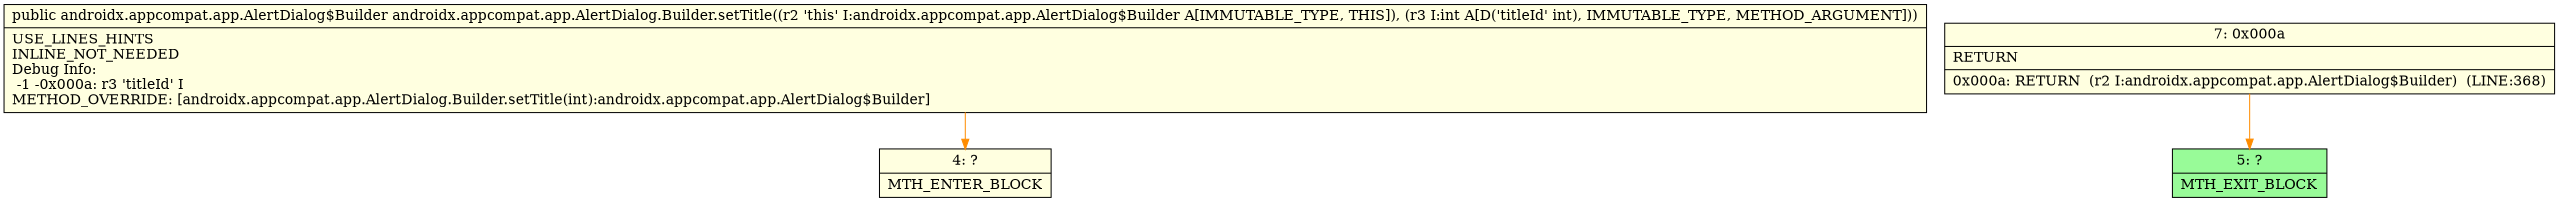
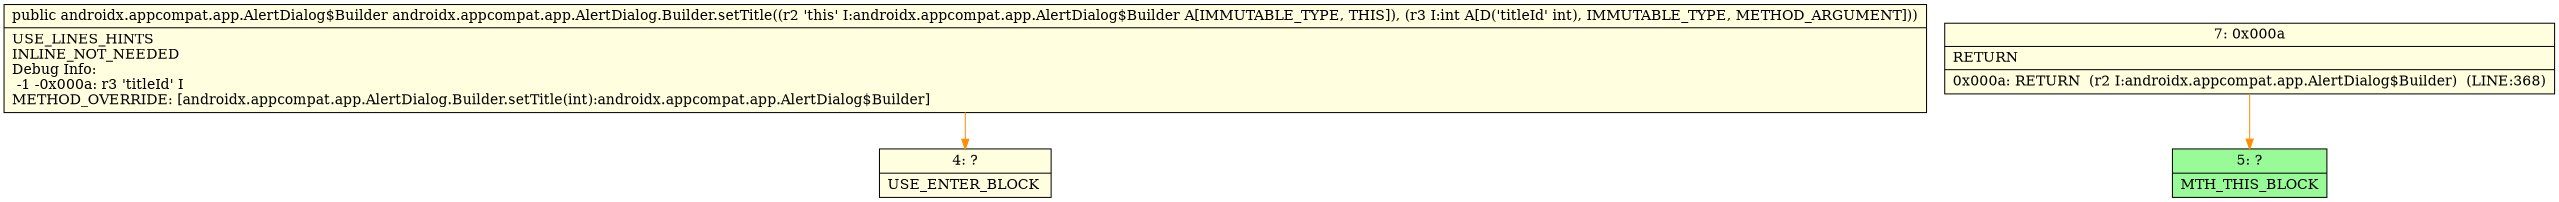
node "4: ?": text "MTH_ENTER_BLOCK" -> "USE_ENTER_BLOCK"
node "5: ?": text "MTH_EXIT_BLOCK" -> "MTH_THIS_BLOCK"
